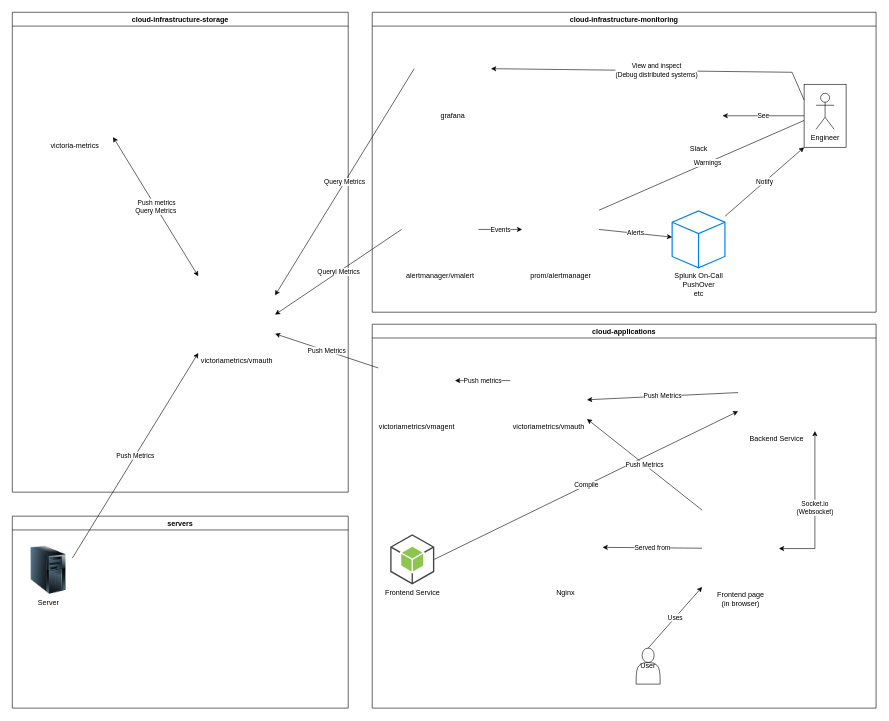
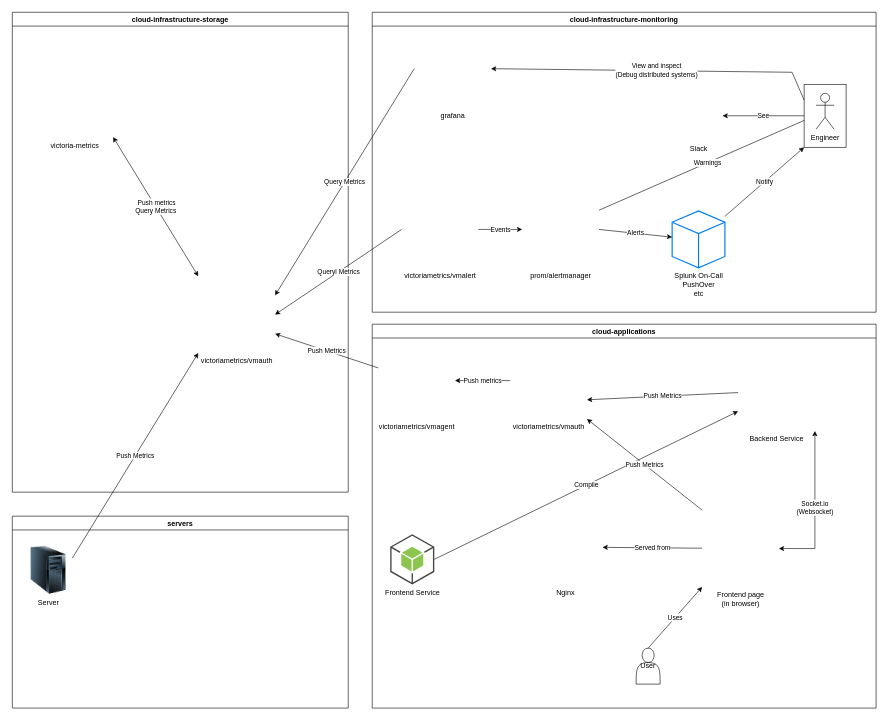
node "alertmanager/vmalert": label "alertmanager/vmalert" -> "victoriametrics/vmalert"
